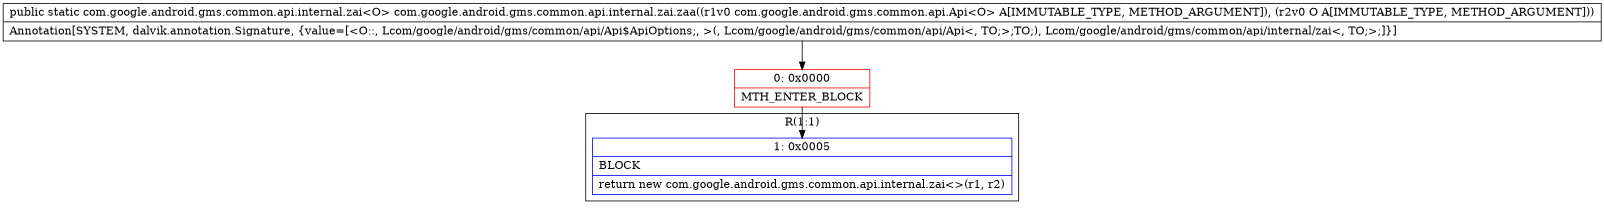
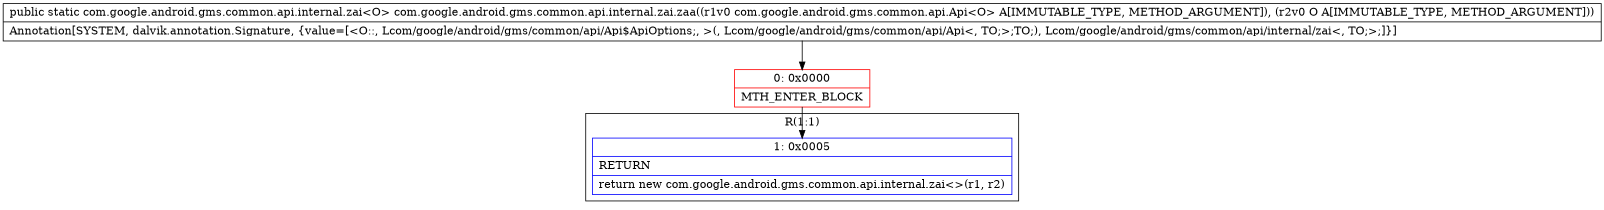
node "1: 0x0005": text "BLOCK" -> "RETURN"
